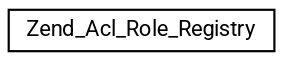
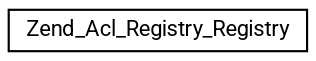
node "Zend_Acl_Role_Registry": label "Zend_Acl_Role_Registry" -> "Zend_Acl_Registry_Registry"
